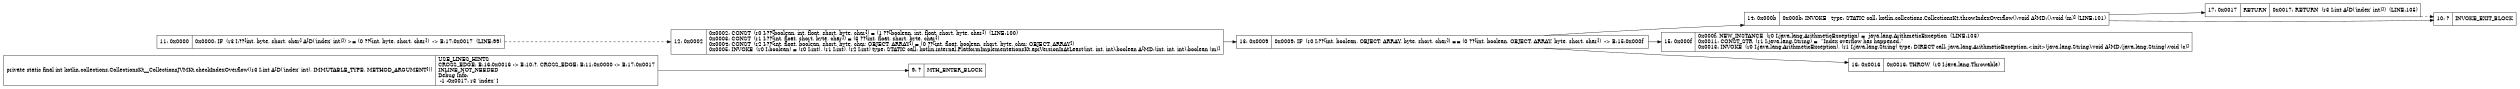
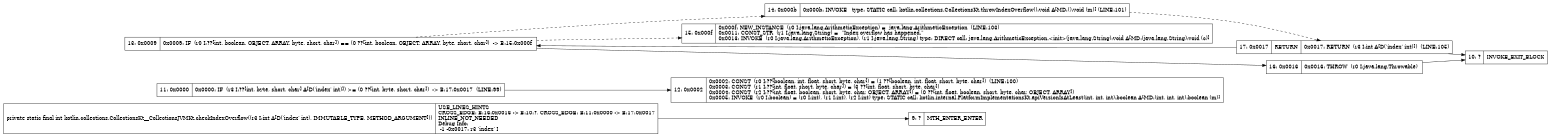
edge "14: 0x000b" -> "17: 0x0017": style solid -> dashed
edge "17: 0x0017" -> "10: ?": style dashed -> solid
edge "14: 0x000b" -> "10: ?": now "16: 0x0016" -> "10: ?"
edge "13: 0x0009" -> "14: 0x000b": style solid -> dashed
edge "11: 0x0000" -> "12: 0x0002": style dashed -> solid
edge "12: 0x0002" -> "13: 0x0009": now "17: 0x0017" -> "13: 0x0009"
edge "13: 0x0009" -> "15: 0x000f": style solid -> dashed
node "9: ?": text "MTH_ENTER_BLOCK" -> "MTH_ENTER_ENTER"
